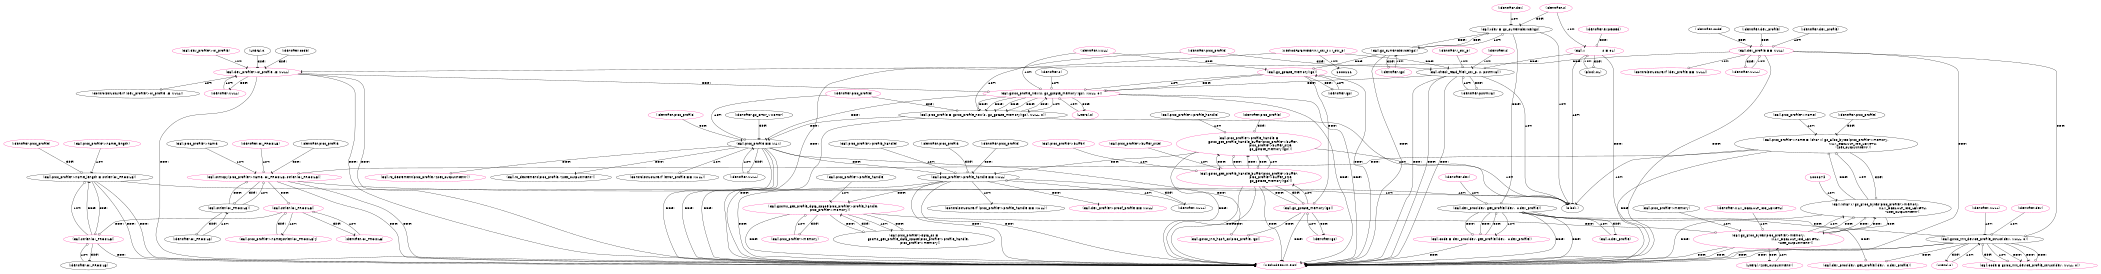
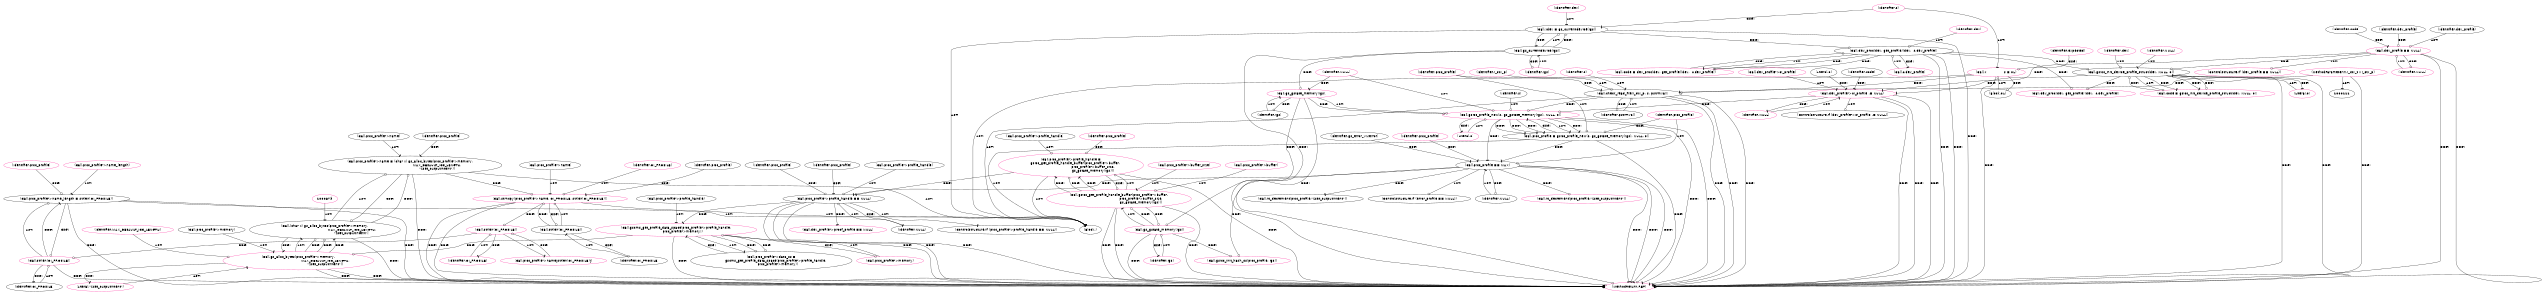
edge "(Call,gsicc_init_device_profile_struct(dev, NULL, 0))" -> "(Call,dev_profile->oi_profile != NULL)": added, label "DDG:"
edge "(Call,code = dev_proc(dev, get_profile)(dev,  &dev_profile))" -> "(MethodReturn,RET)": now "(Call,*dev = gs_currentdevice(igs))" -> "(MethodReturn,RET)"
